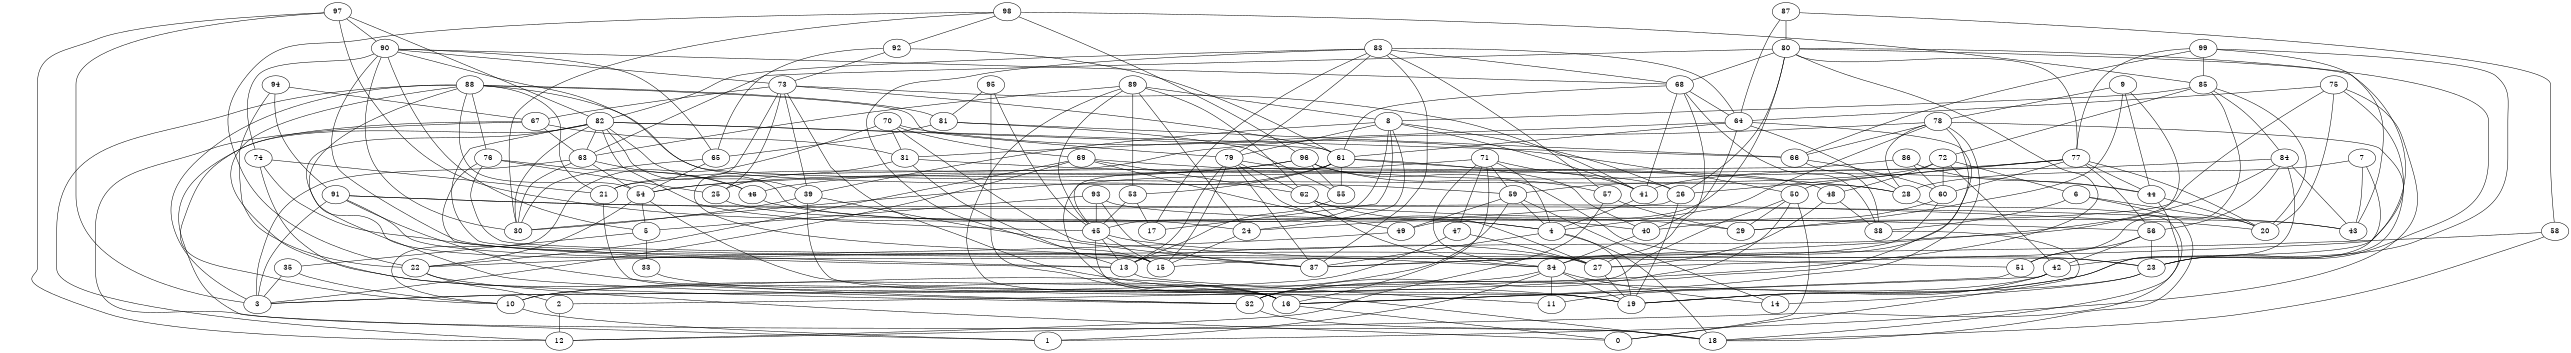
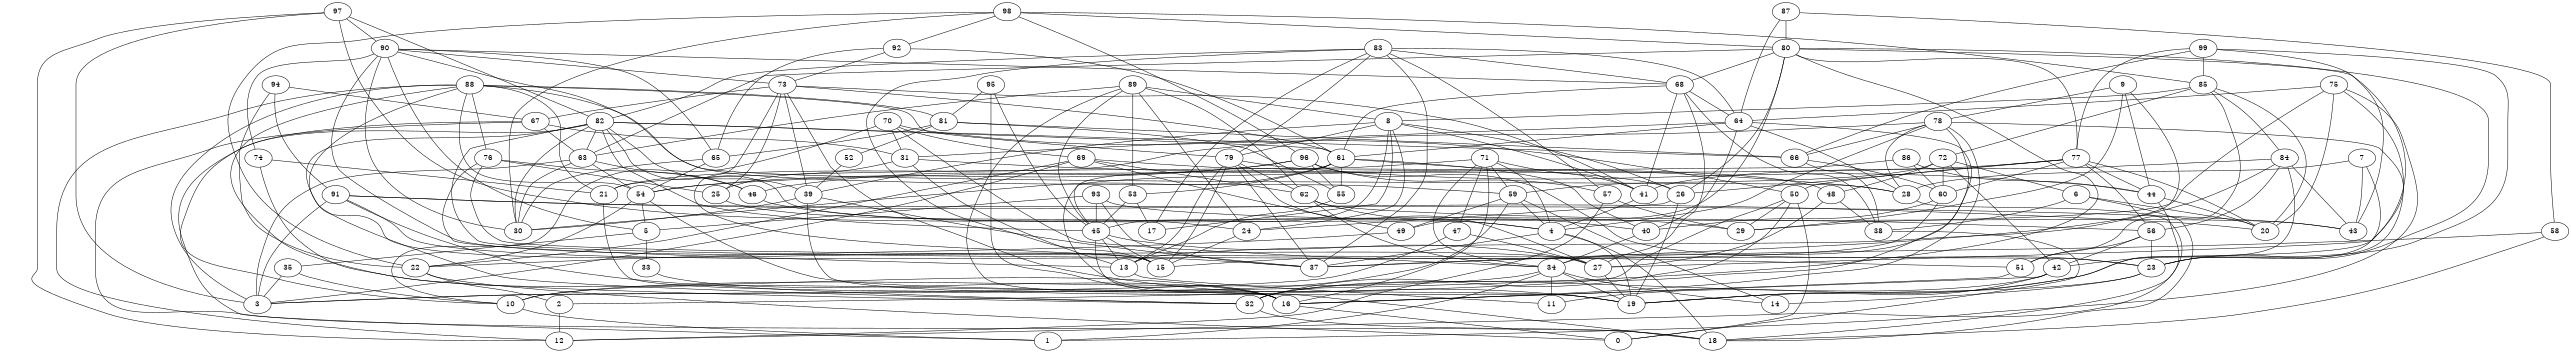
edge "98" -- "80": added
node "52": added
edge "74" -- "13": removed
